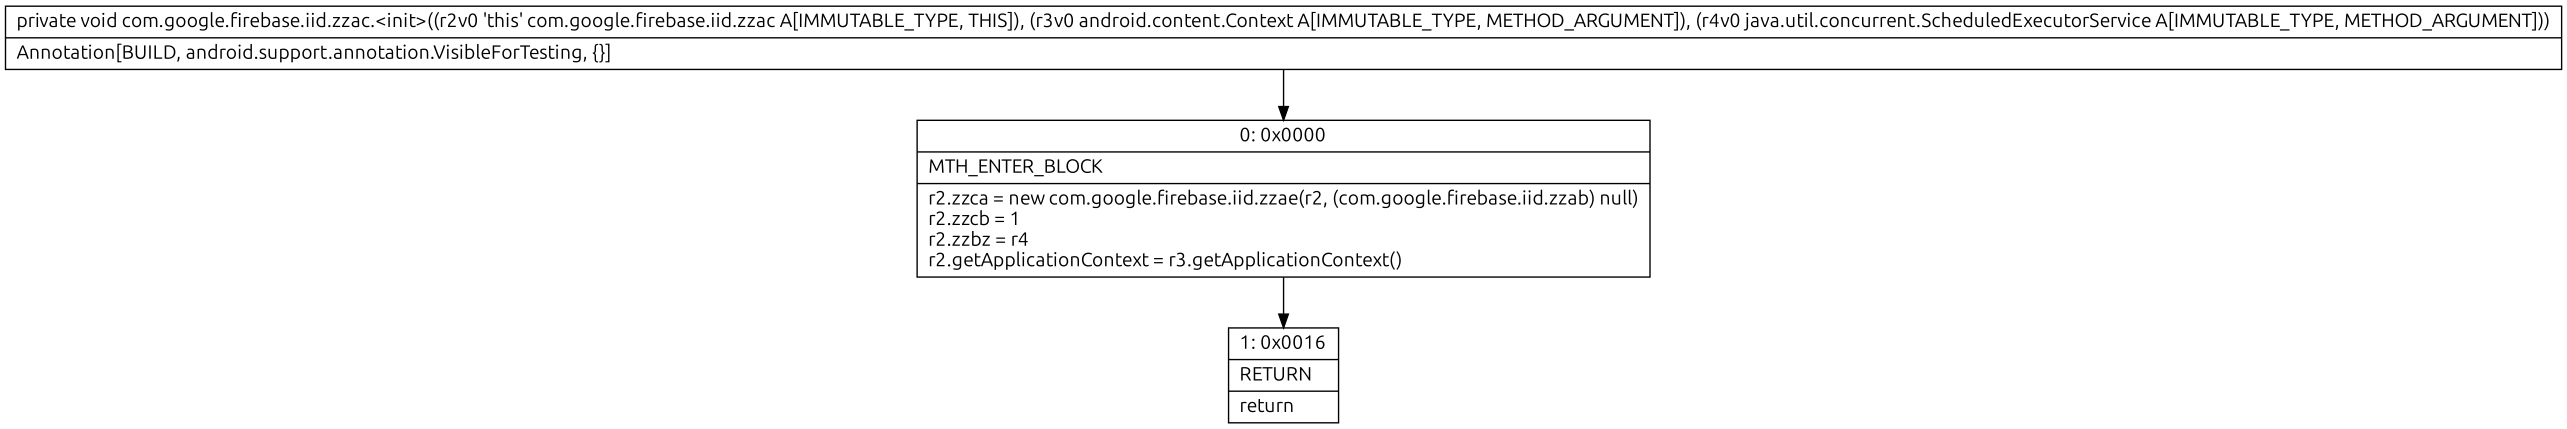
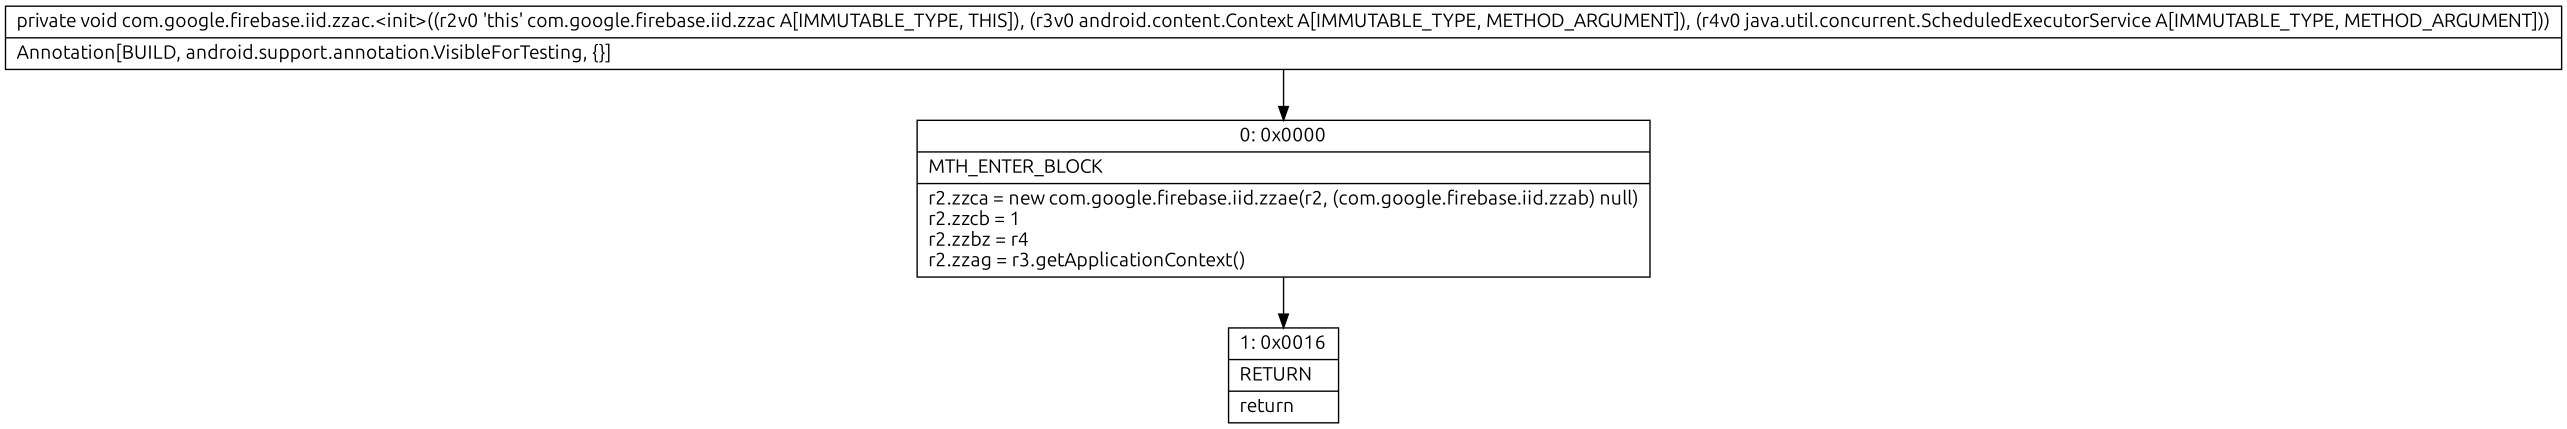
node "0: 0x0000": text "r2.getApplicationContext = r3.getApplicationContext()" -> "r2.zzag = r3.getApplicationContext()"
